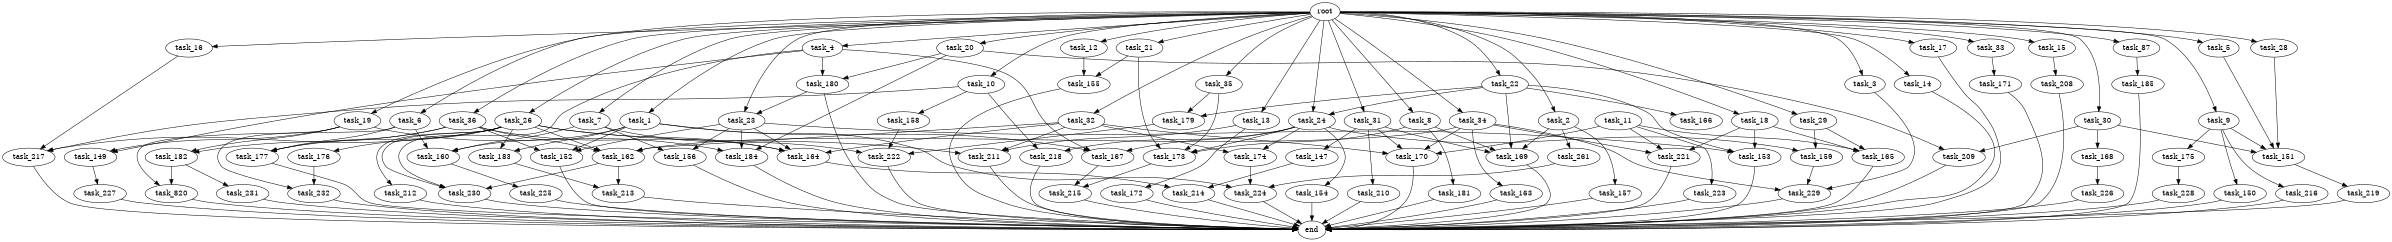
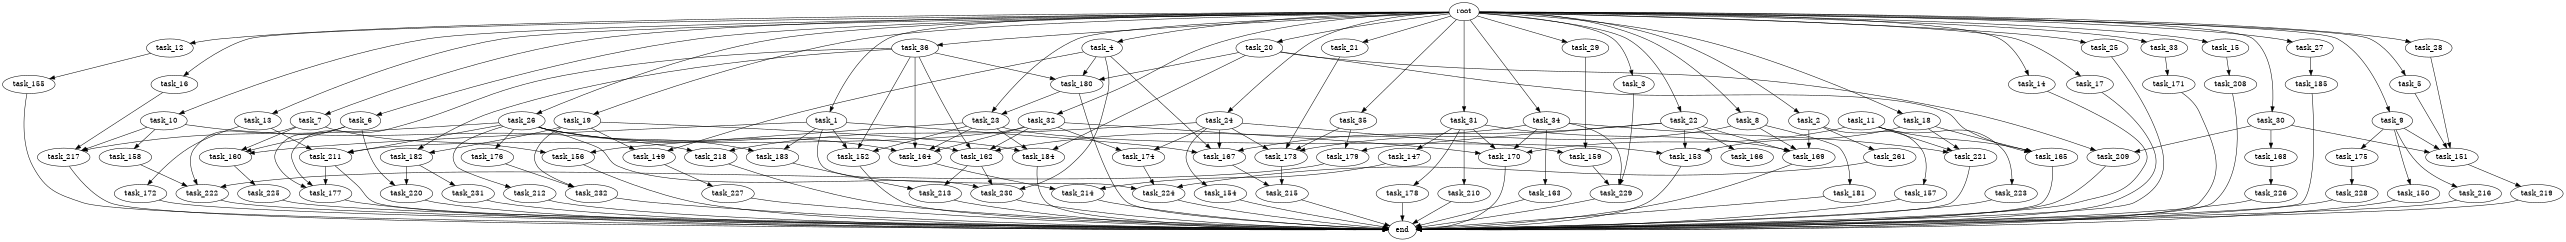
node "task_25": added
node "task_87": label "task_87" -> "task_27"
edge "task_36" -> "task_180": added
edge "task_21" -> "task_155": removed
edge "task_22" -> "task_24": now "task_22" -> "task_167"
edge "task_29" -> "task_165": now "task_20" -> "task_165"
edge "task_26" -> "task_177": now "task_211" -> "task_177"
node "task_820": label "task_820" -> "task_220"
node "task_178": added
